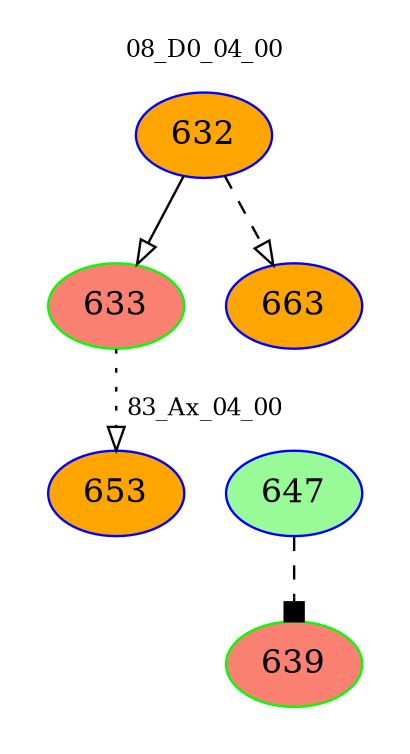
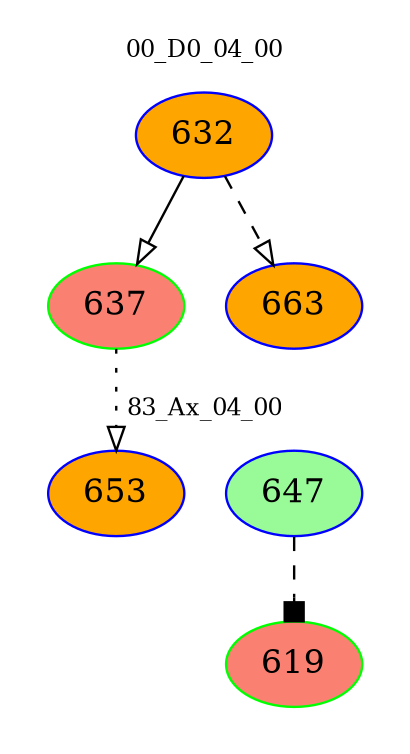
cluster "08_D0_04_00": label "08_D0_04_00" -> "00_D0_04_00"
node "633": label "633" -> "637"
node "639": label "639" -> "619"
